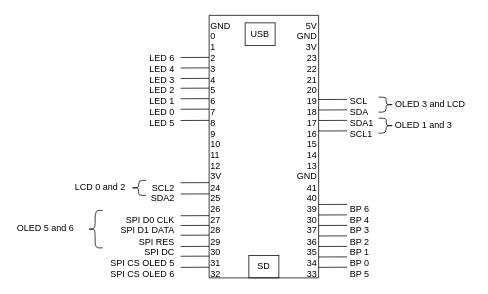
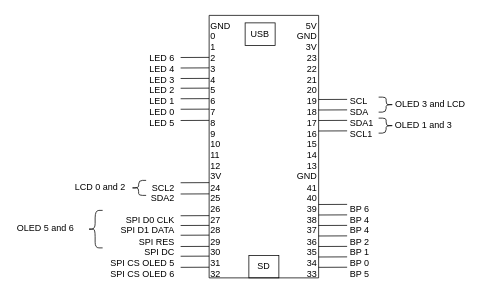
node "SCL SDA SDA1 SCL1 BP 6 BP 4 BP 3 BP 2 BP 1 BP 0 BP 5": label "SCL SDA SDA1 SCL1 BP 6 BP 4 BP 3 BP 2 BP 1 BP 0 BP 5" -> "SCL SDA SDA1 SCL1 BP 6 BP 4 BP 4 BP 2 BP 1 BP 0 BP 5"
node "5V GND 3V 23 22 21 20 19 18 17 16 15 14 13 GND 41 40 39 30 37 36 35 34 33": label "5V GND 3V 23 22 21 20 19 18 17 16 15 14 13 GND 41 40 39 30 37 36 35 34 33" -> "5V GND 3V 23 22 21 20 19 18 17 16 15 14 13 GND 41 40 39 38 37 36 35 34 33"
